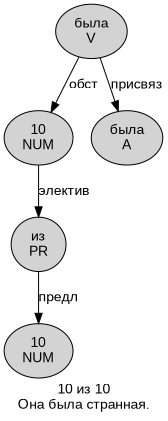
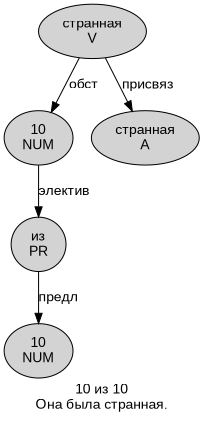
node "была V": label "была V" -> "странная V"
node "была A": label "была A" -> "странная A"
